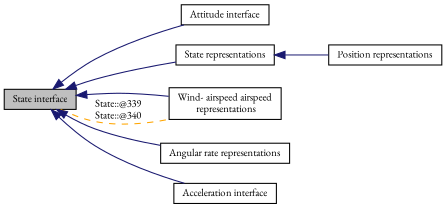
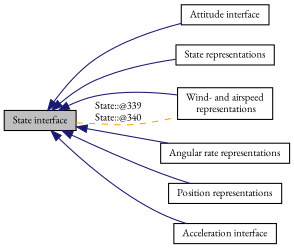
edge "Position representations" -> "State representations": now "Position representations" -> "State interface"
node "Wind- airspeed airspeed representations": label "Wind- airspeed airspeed representations" -> "Wind- and airspeed representations"
